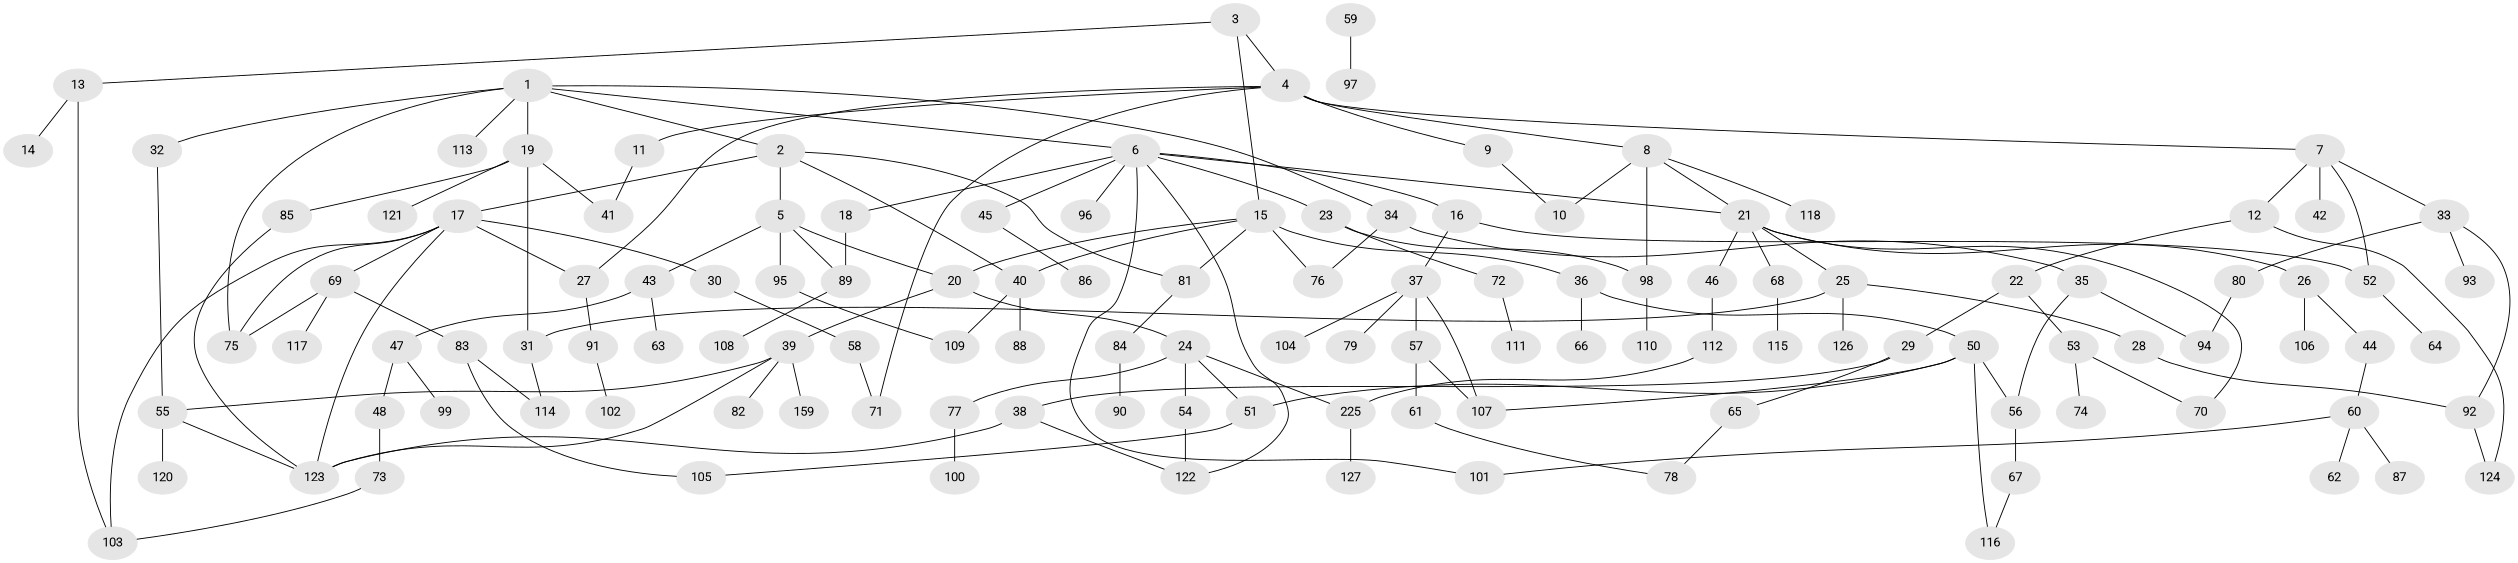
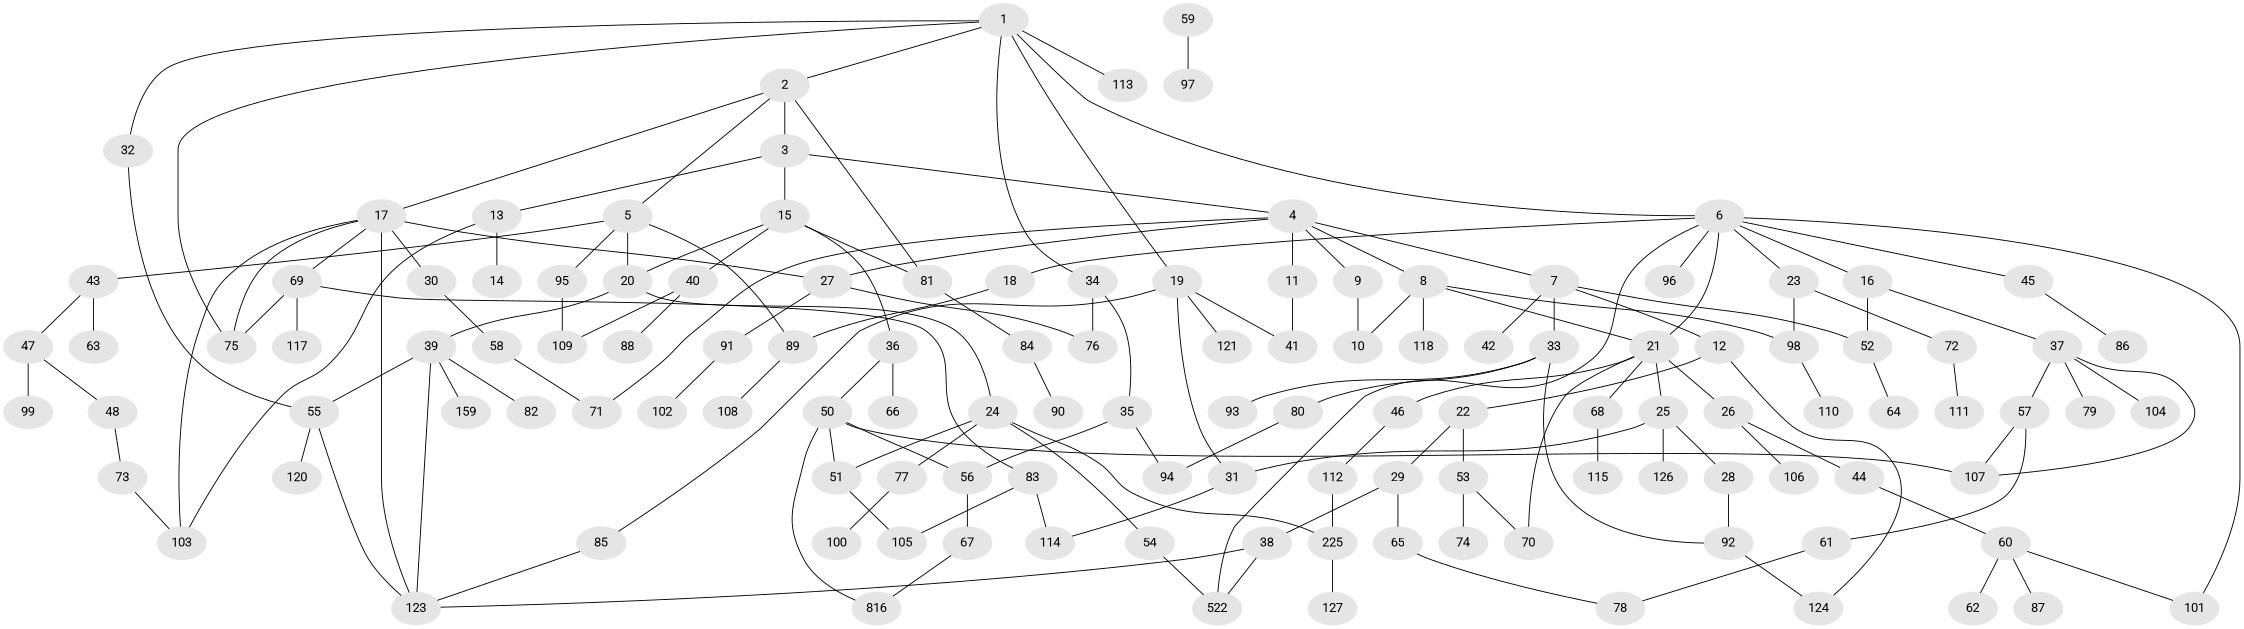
edge "2" -- "40": now "2" -- "3"
edge "15" -- "76": now "27" -- "76"
node "122": label "122" -> "522"
node "116": label "116" -> "816"
